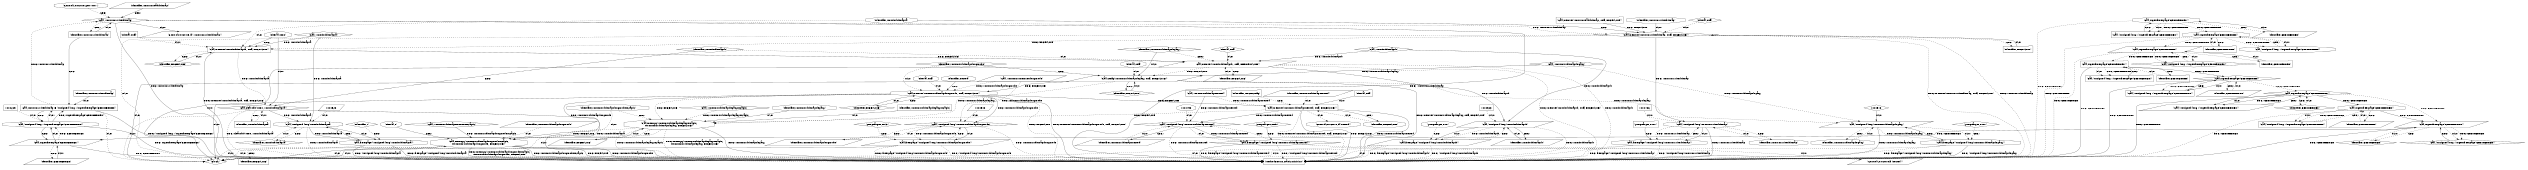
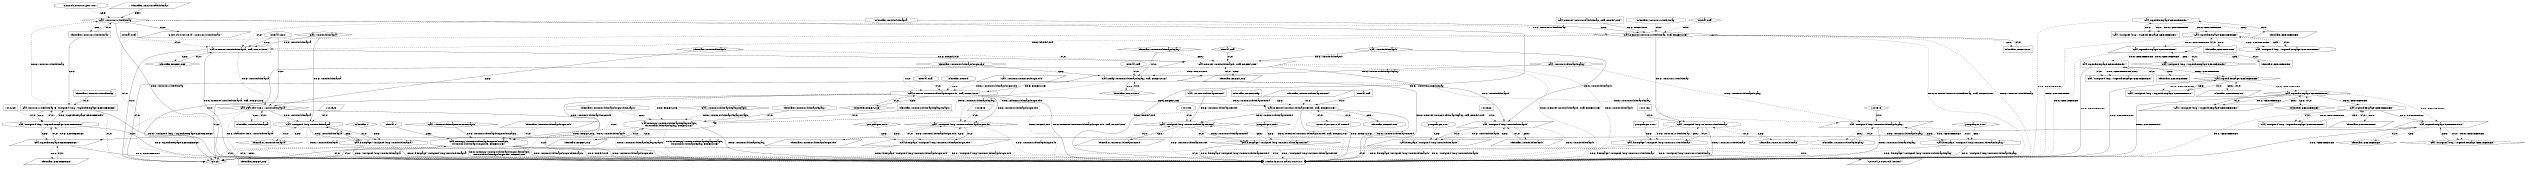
node "(Call,memset(vmx_io_bitmap_b, 0xff, KERNEL_SIZE))": label "(Call,memset(vmx_io_bitmap_b, 0xff, KERNEL_SIZE))" -> "(Call,memset(vmx_io_bitmap_b, 0xff, PAGE_SIZE))"
edge "(Call,memset(vmx_io_bitmap_a, 0xff, PAGE_SIZE))" -> "(Block,)": added, label "AST:"
edge "1000486" -> "(Call,(unsigned long)vmx_vmwrite_bitmap)": style dashed -> solid
